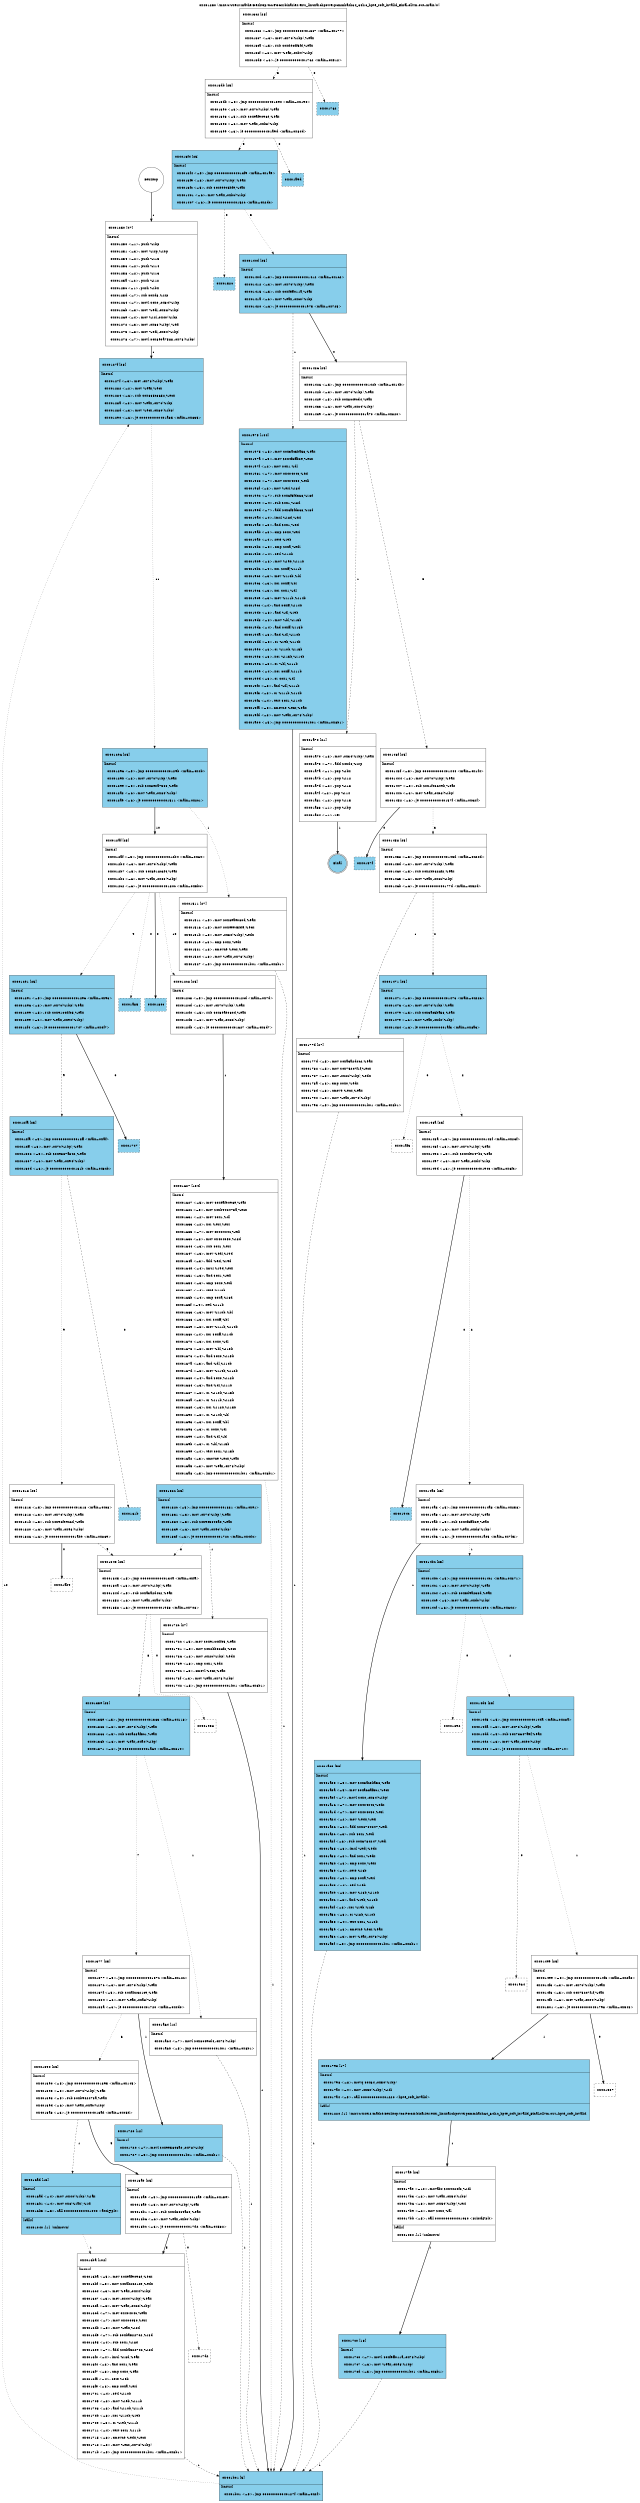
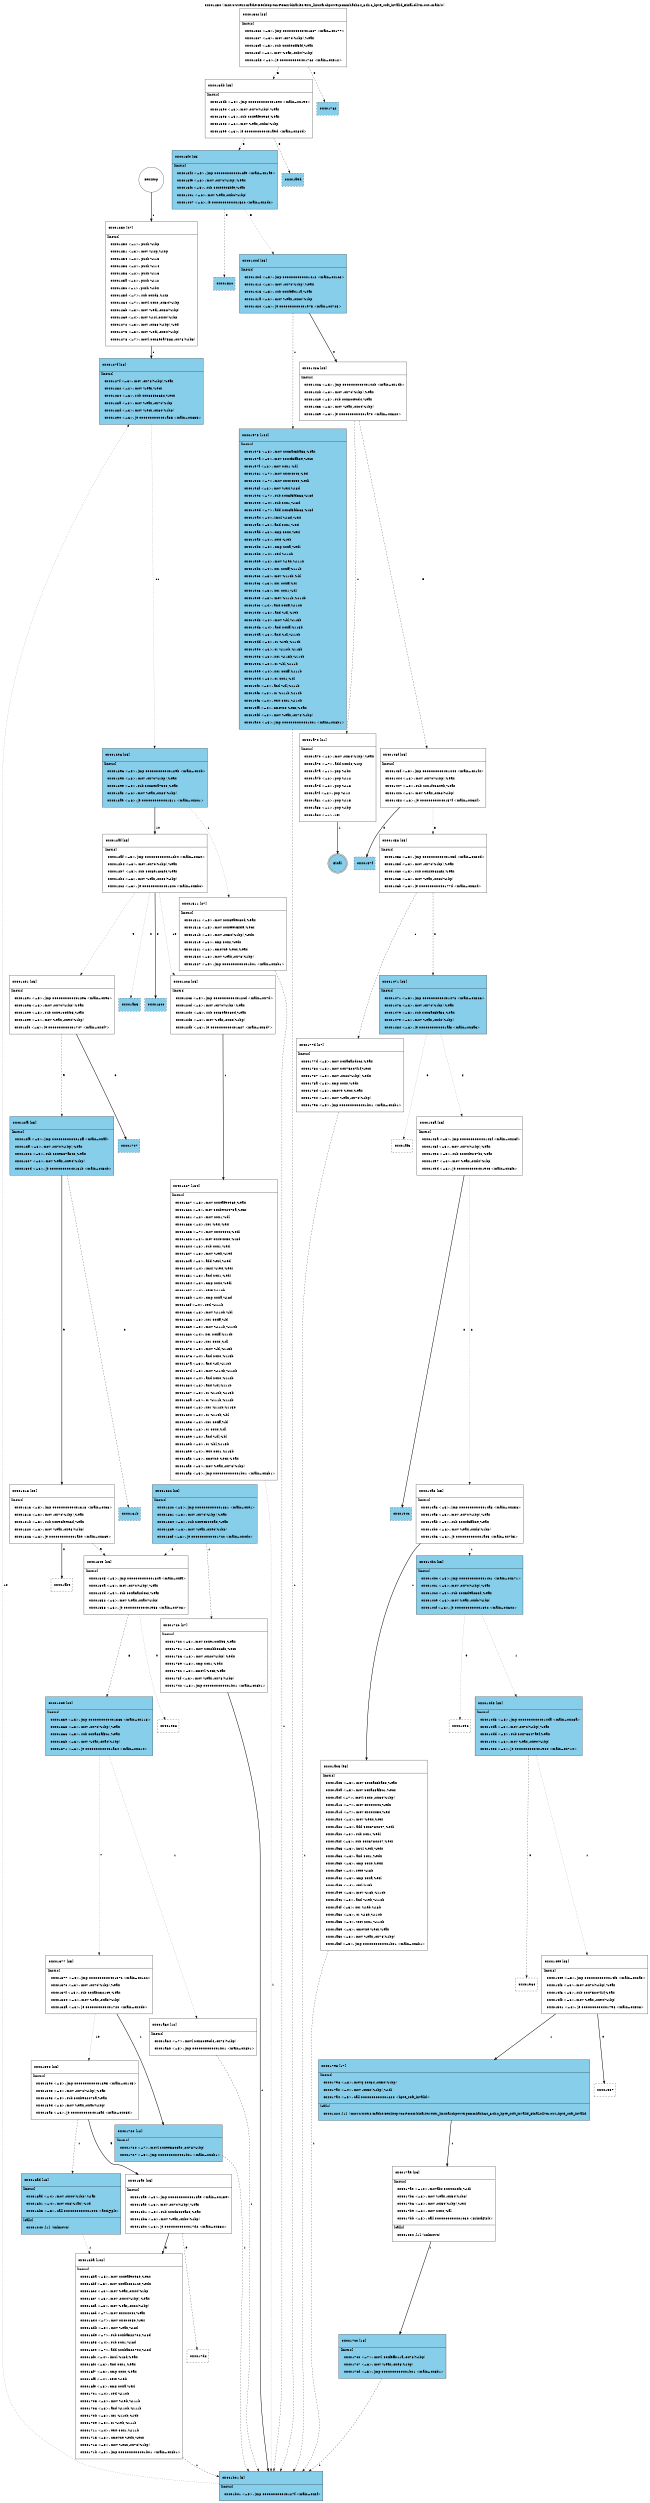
node "0x4012e1 [25]": fillcolor skyblue -> white
edge "0x4012fa [25]" -> "0x401313 [25]": style dotted -> bold
edge "0x401975 [144]" -> "0x401b01 [5]": style bold -> dashed
node "0x401a05 [95]": fillcolor skyblue -> white
edge "0x401377 [25]" -> "0x401390 [25]": label " 6" -> " 10"
